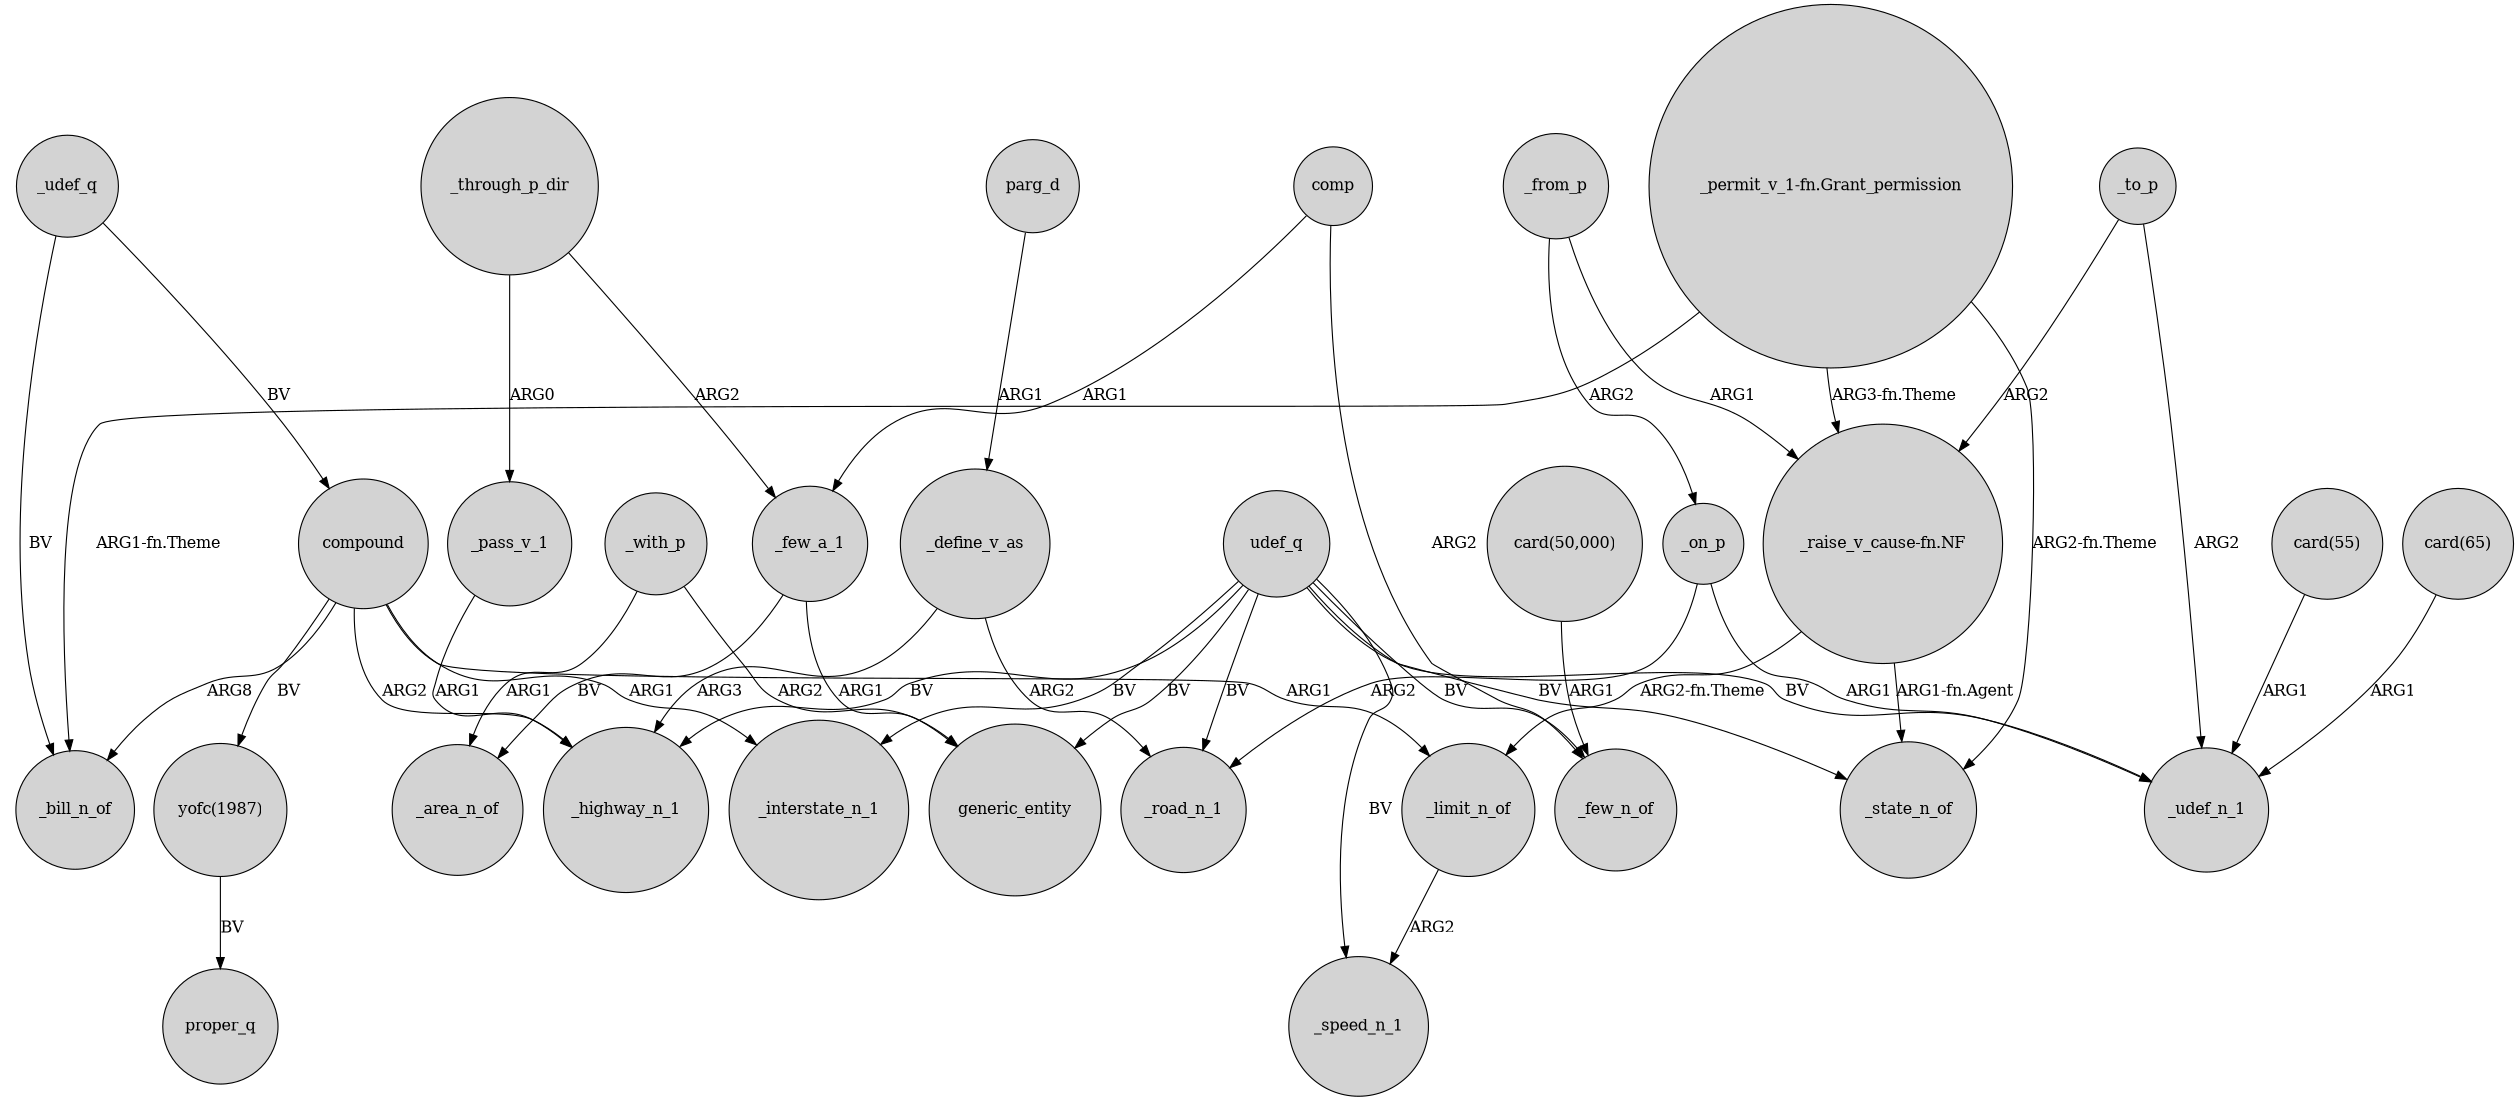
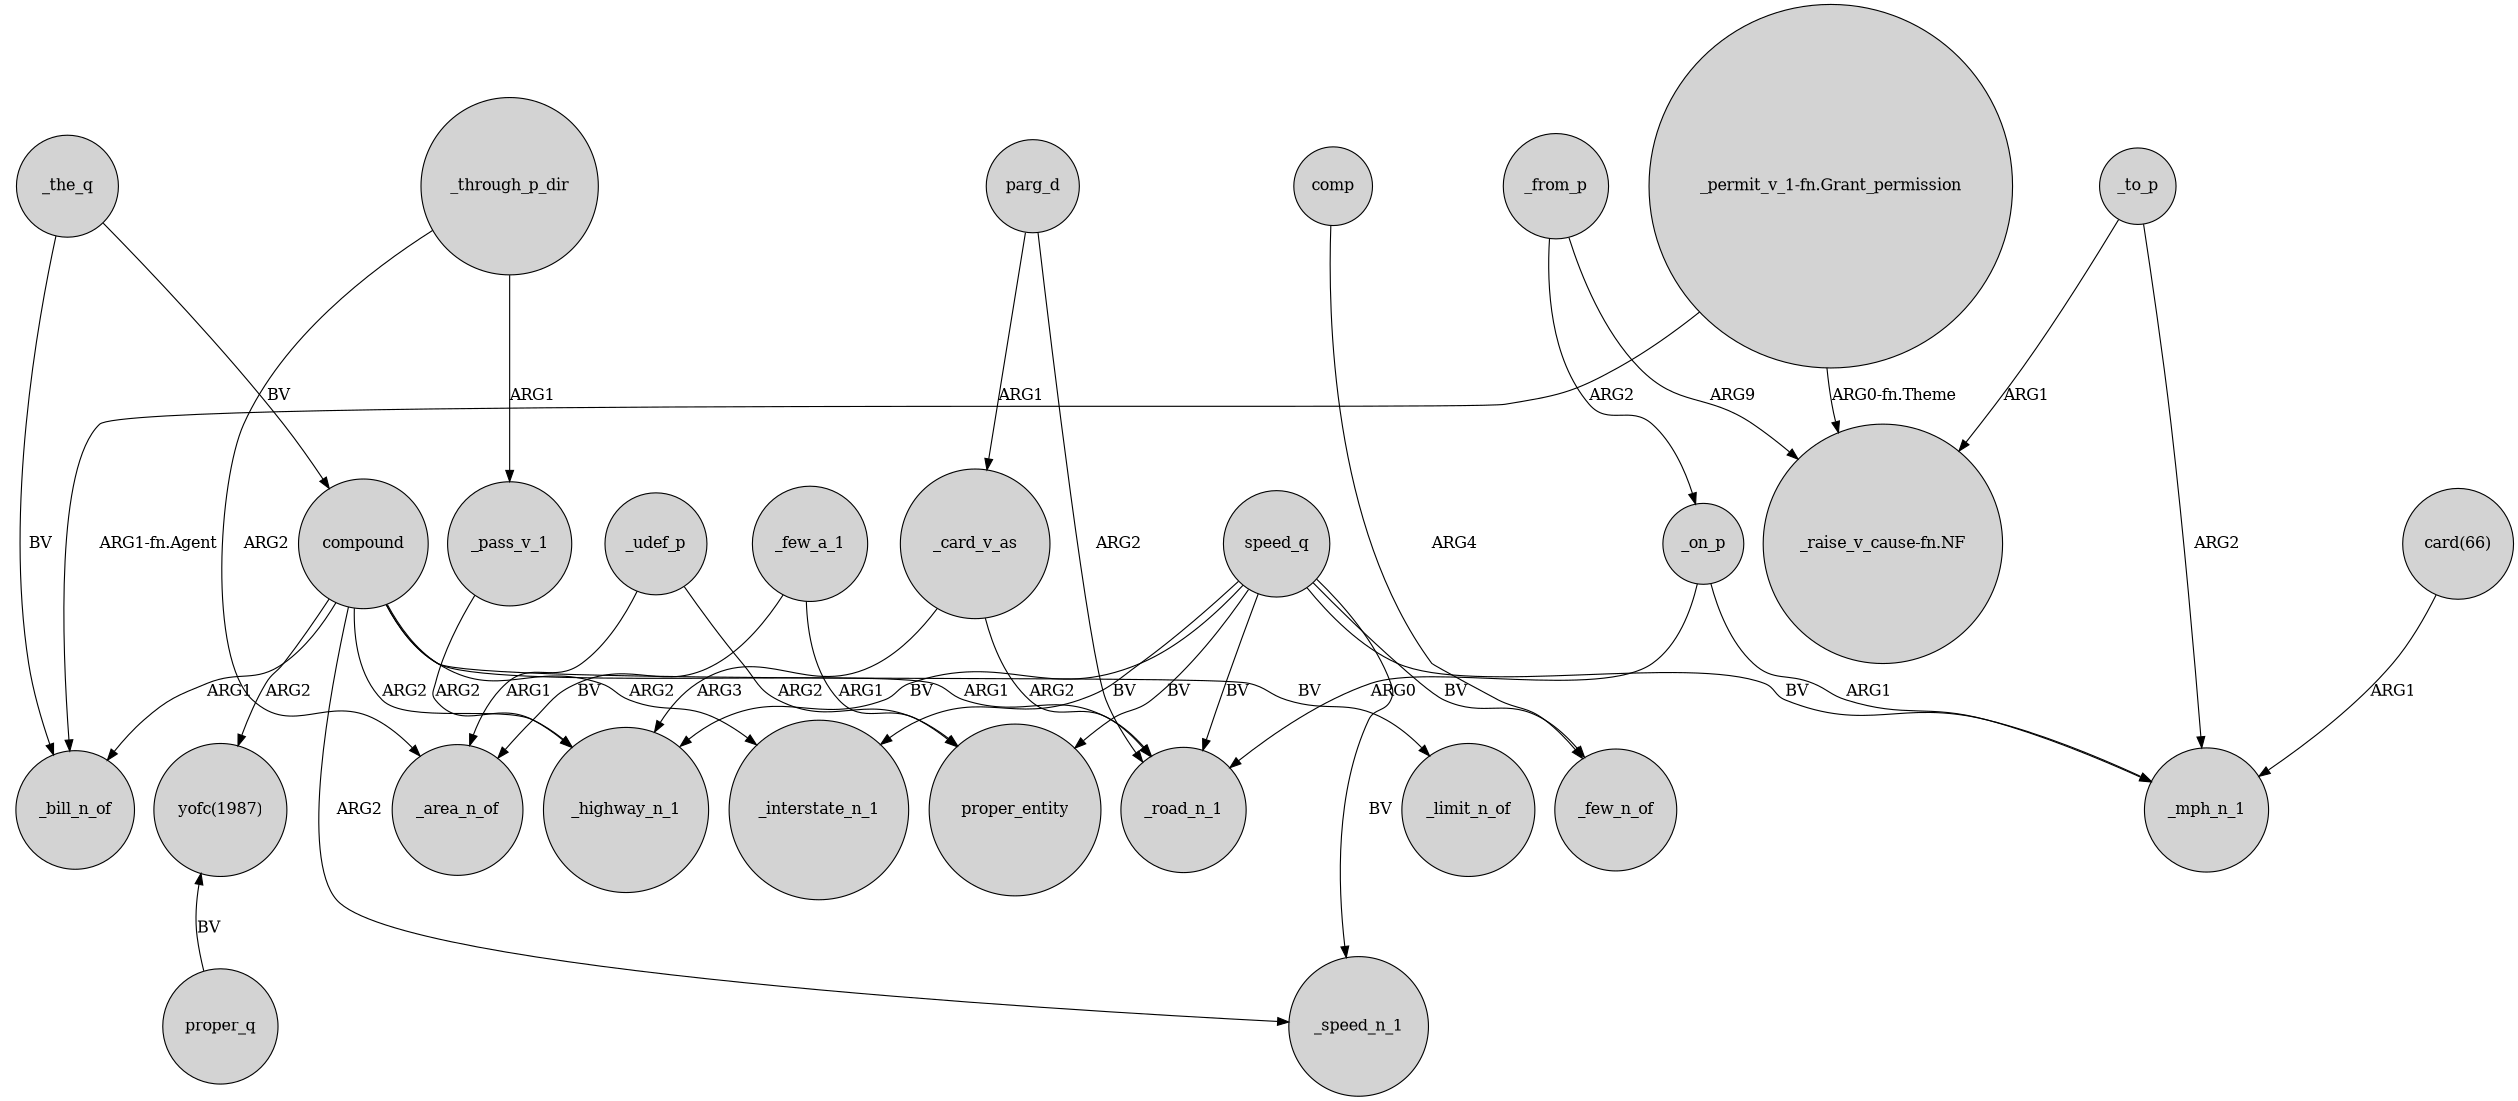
node "_udef_q": label "_udef_q" -> "_the_q"
edge "_through_p_dir" -> "_few_a_1": now "_through_p_dir" -> "_area_n_of"
edge "comp" -> "_few_a_1": removed, label "ARG1"
edge "_through_p_dir" -> "_pass_v_1": label "ARG0" -> "ARG1"
edge "_from_p" -> "_raise_v_cause-fn.NF": label "ARG1" -> "ARG9"
edge "_permit_v_1-fn.Grant_permission" -> "_raise_v_cause-fn.NF": label "ARG3-fn.Theme" -> "ARG0-fn.Theme"
edge "_to_p" -> "_raise_v_cause-fn.NF": label "ARG2" -> "ARG1"
edge "parg_d" -> "_road_n_1": added, label "ARG2"
edge "_permit_v_1-fn.Grant_permission" -> "_bill_n_of": label "ARG1-fn.Theme" -> "ARG1-fn.Agent"
node "_with_p": label "_with_p" -> "_udef_p"
node "_define_v_as": label "_define_v_as" -> "_card_v_as"
node "udef_q": label "udef_q" -> "speed_q"
edge "comp" -> "_few_n_of": label "ARG2" -> "ARG4"
node "card(50,000)": removed
node "card(55)": removed
node "card(65)": label "card(65)" -> "card(66)"
edge "_raise_v_cause-fn.NF" -> "_limit_n_of": removed, label "ARG2-fn.Theme"
edge "compound" -> "_road_n_1": added, label "ARG1"
edge "compound" -> "_bill_n_of": label "ARG8" -> "ARG1"
edge "compound" -> "yofc(1987)": label "BV" -> "ARG2"
edge "_pass_v_1" -> "_highway_n_1": label "ARG1" -> "ARG2"
edge "compound" -> "_interstate_n_1": label "ARG1" -> "ARG2"
edge "compound" -> "_limit_n_of": label "ARG1" -> "BV"
edge "_on_p" -> "_road_n_1": label "ARG2" -> "ARG0"
node "generic_entity": label "generic_entity" -> "proper_entity"
node "_state_n_of": removed
node "_udef_n_1": label "_udef_n_1" -> "_mph_n_1"
edge "_limit_n_of" -> "_speed_n_1": now "compound" -> "_speed_n_1"
edge "yofc(1987)" -> "proper_q": reversed
